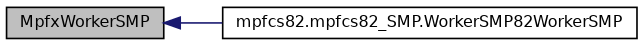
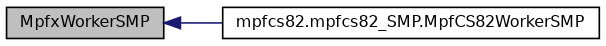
node "mpfcs82.mpfcs82_SMP.WorkerSMP82WorkerSMP": label "mpfcs82.mpfcs82_SMP.WorkerSMP82WorkerSMP" -> "mpfcs82.mpfcs82_SMP.MpfCS82WorkerSMP"
